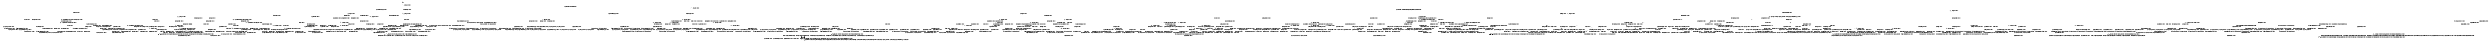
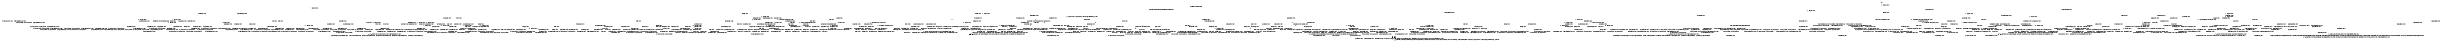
edge "s66" -> "s76": removed, label "RSA_CLIENT_HELLO / TIMEOUT"
